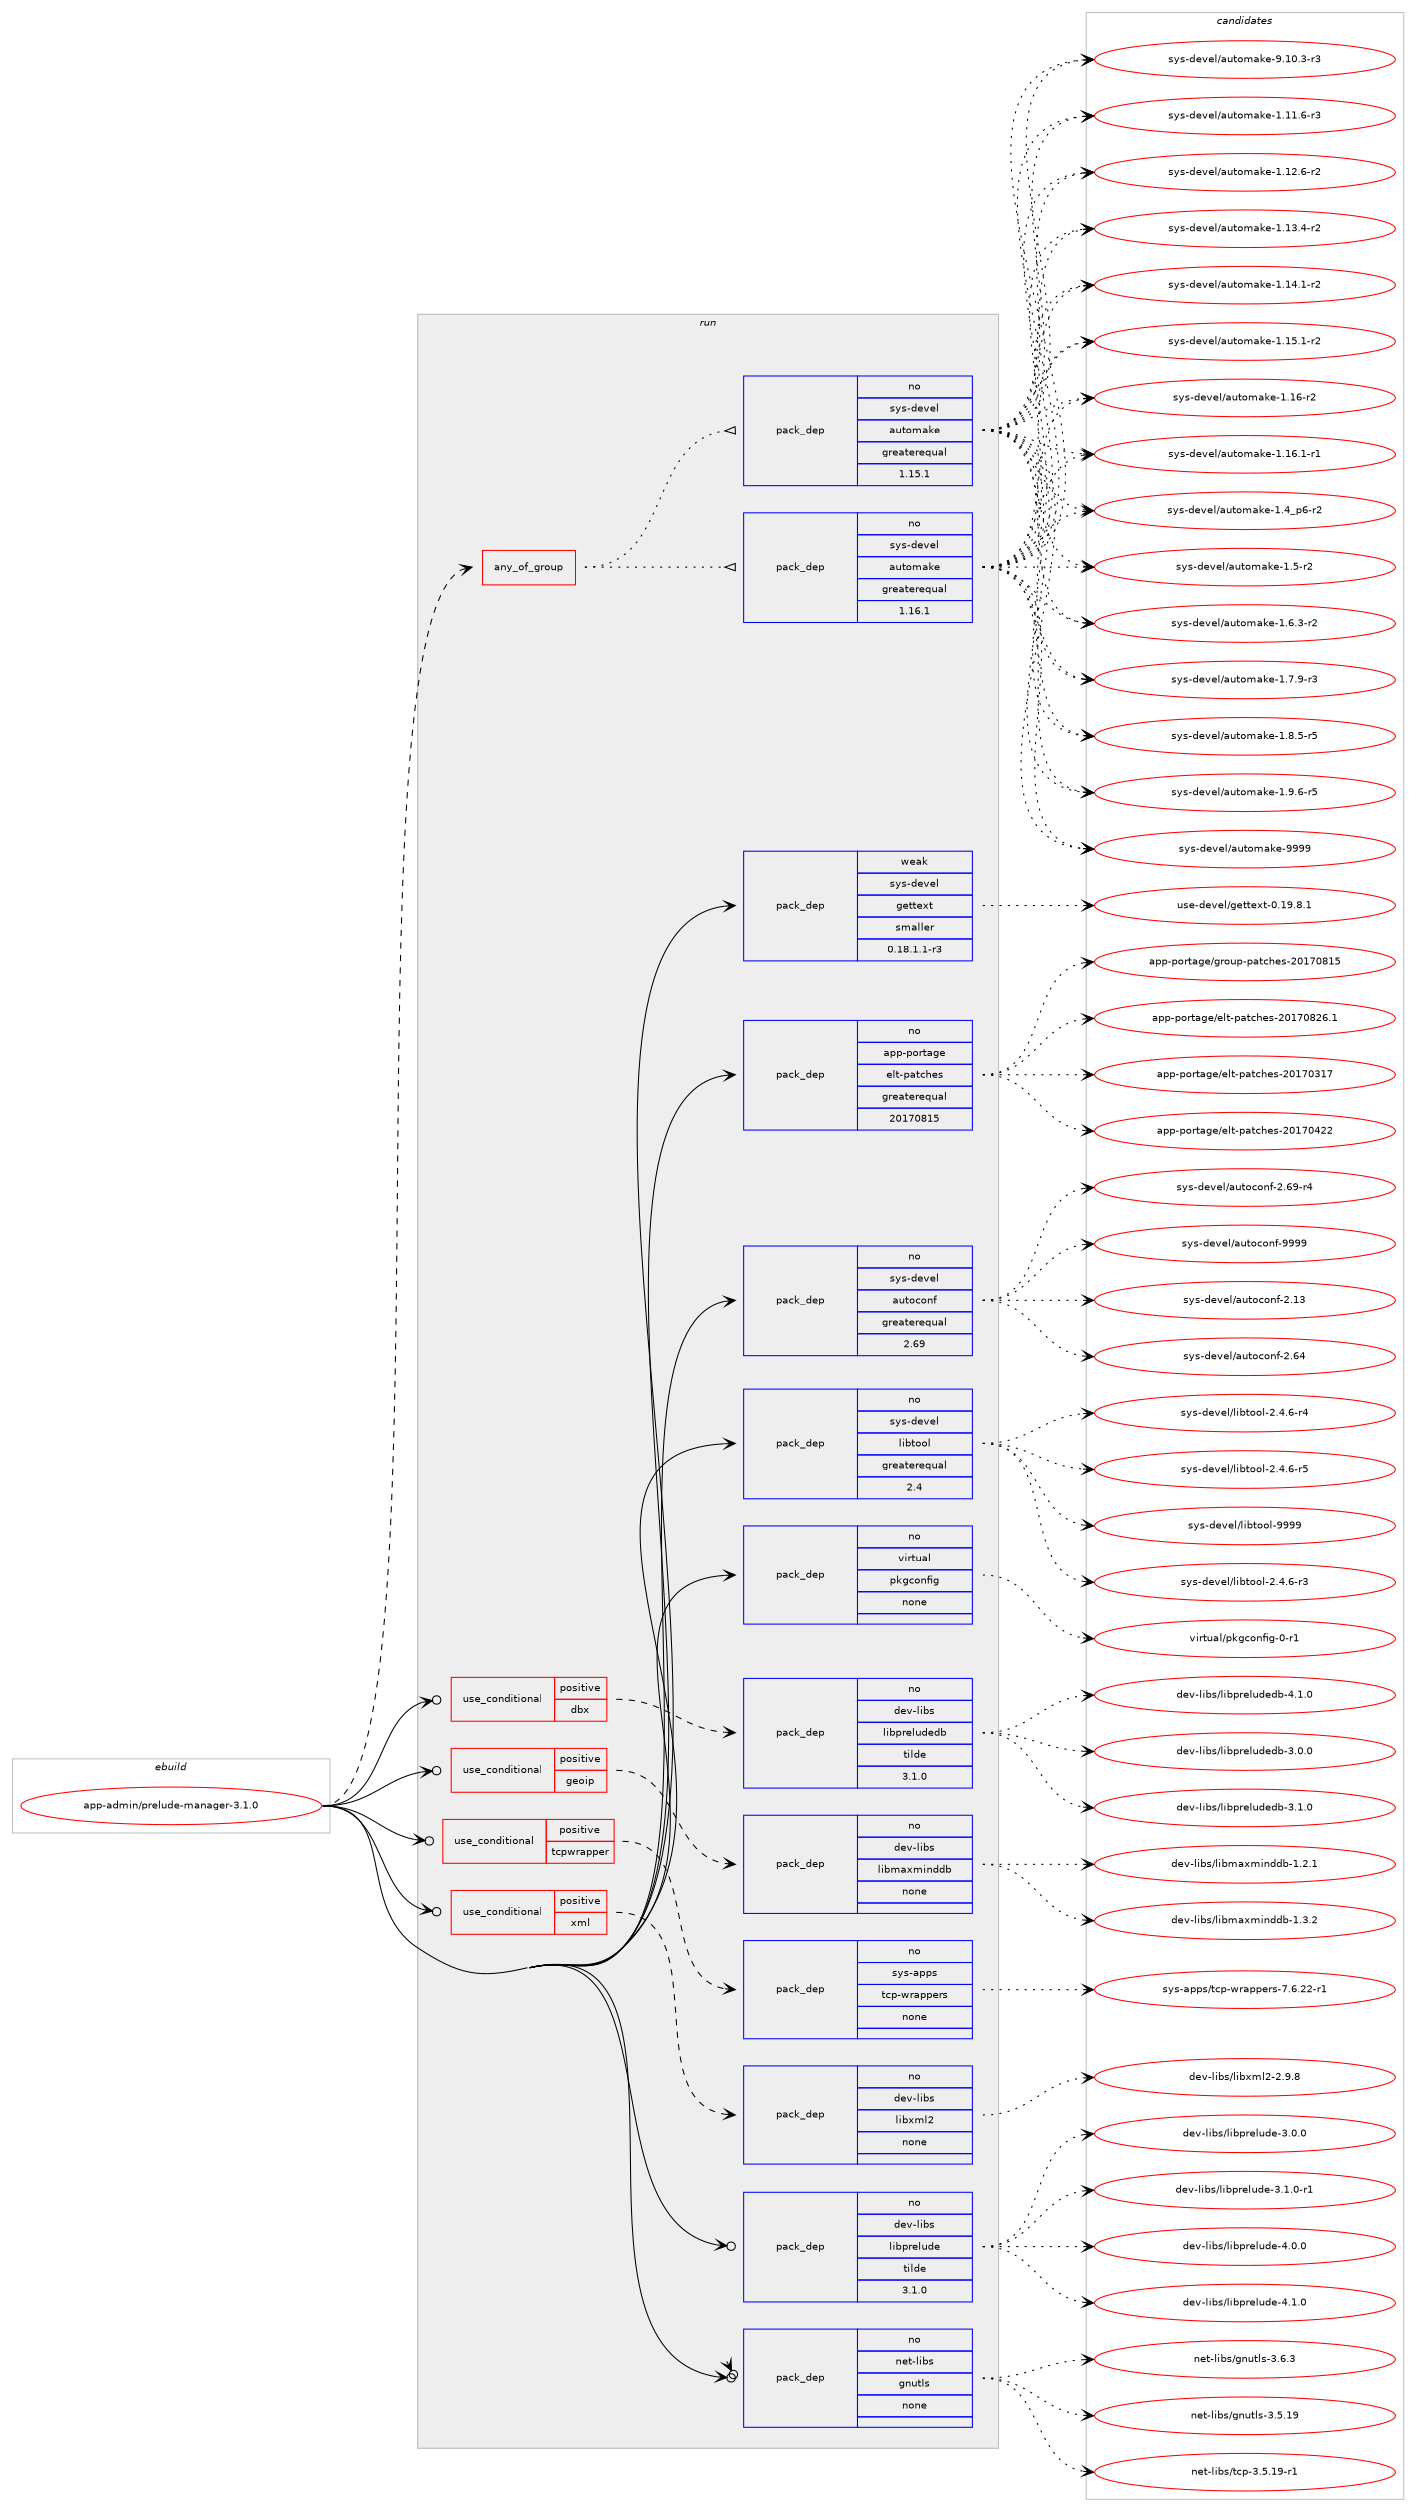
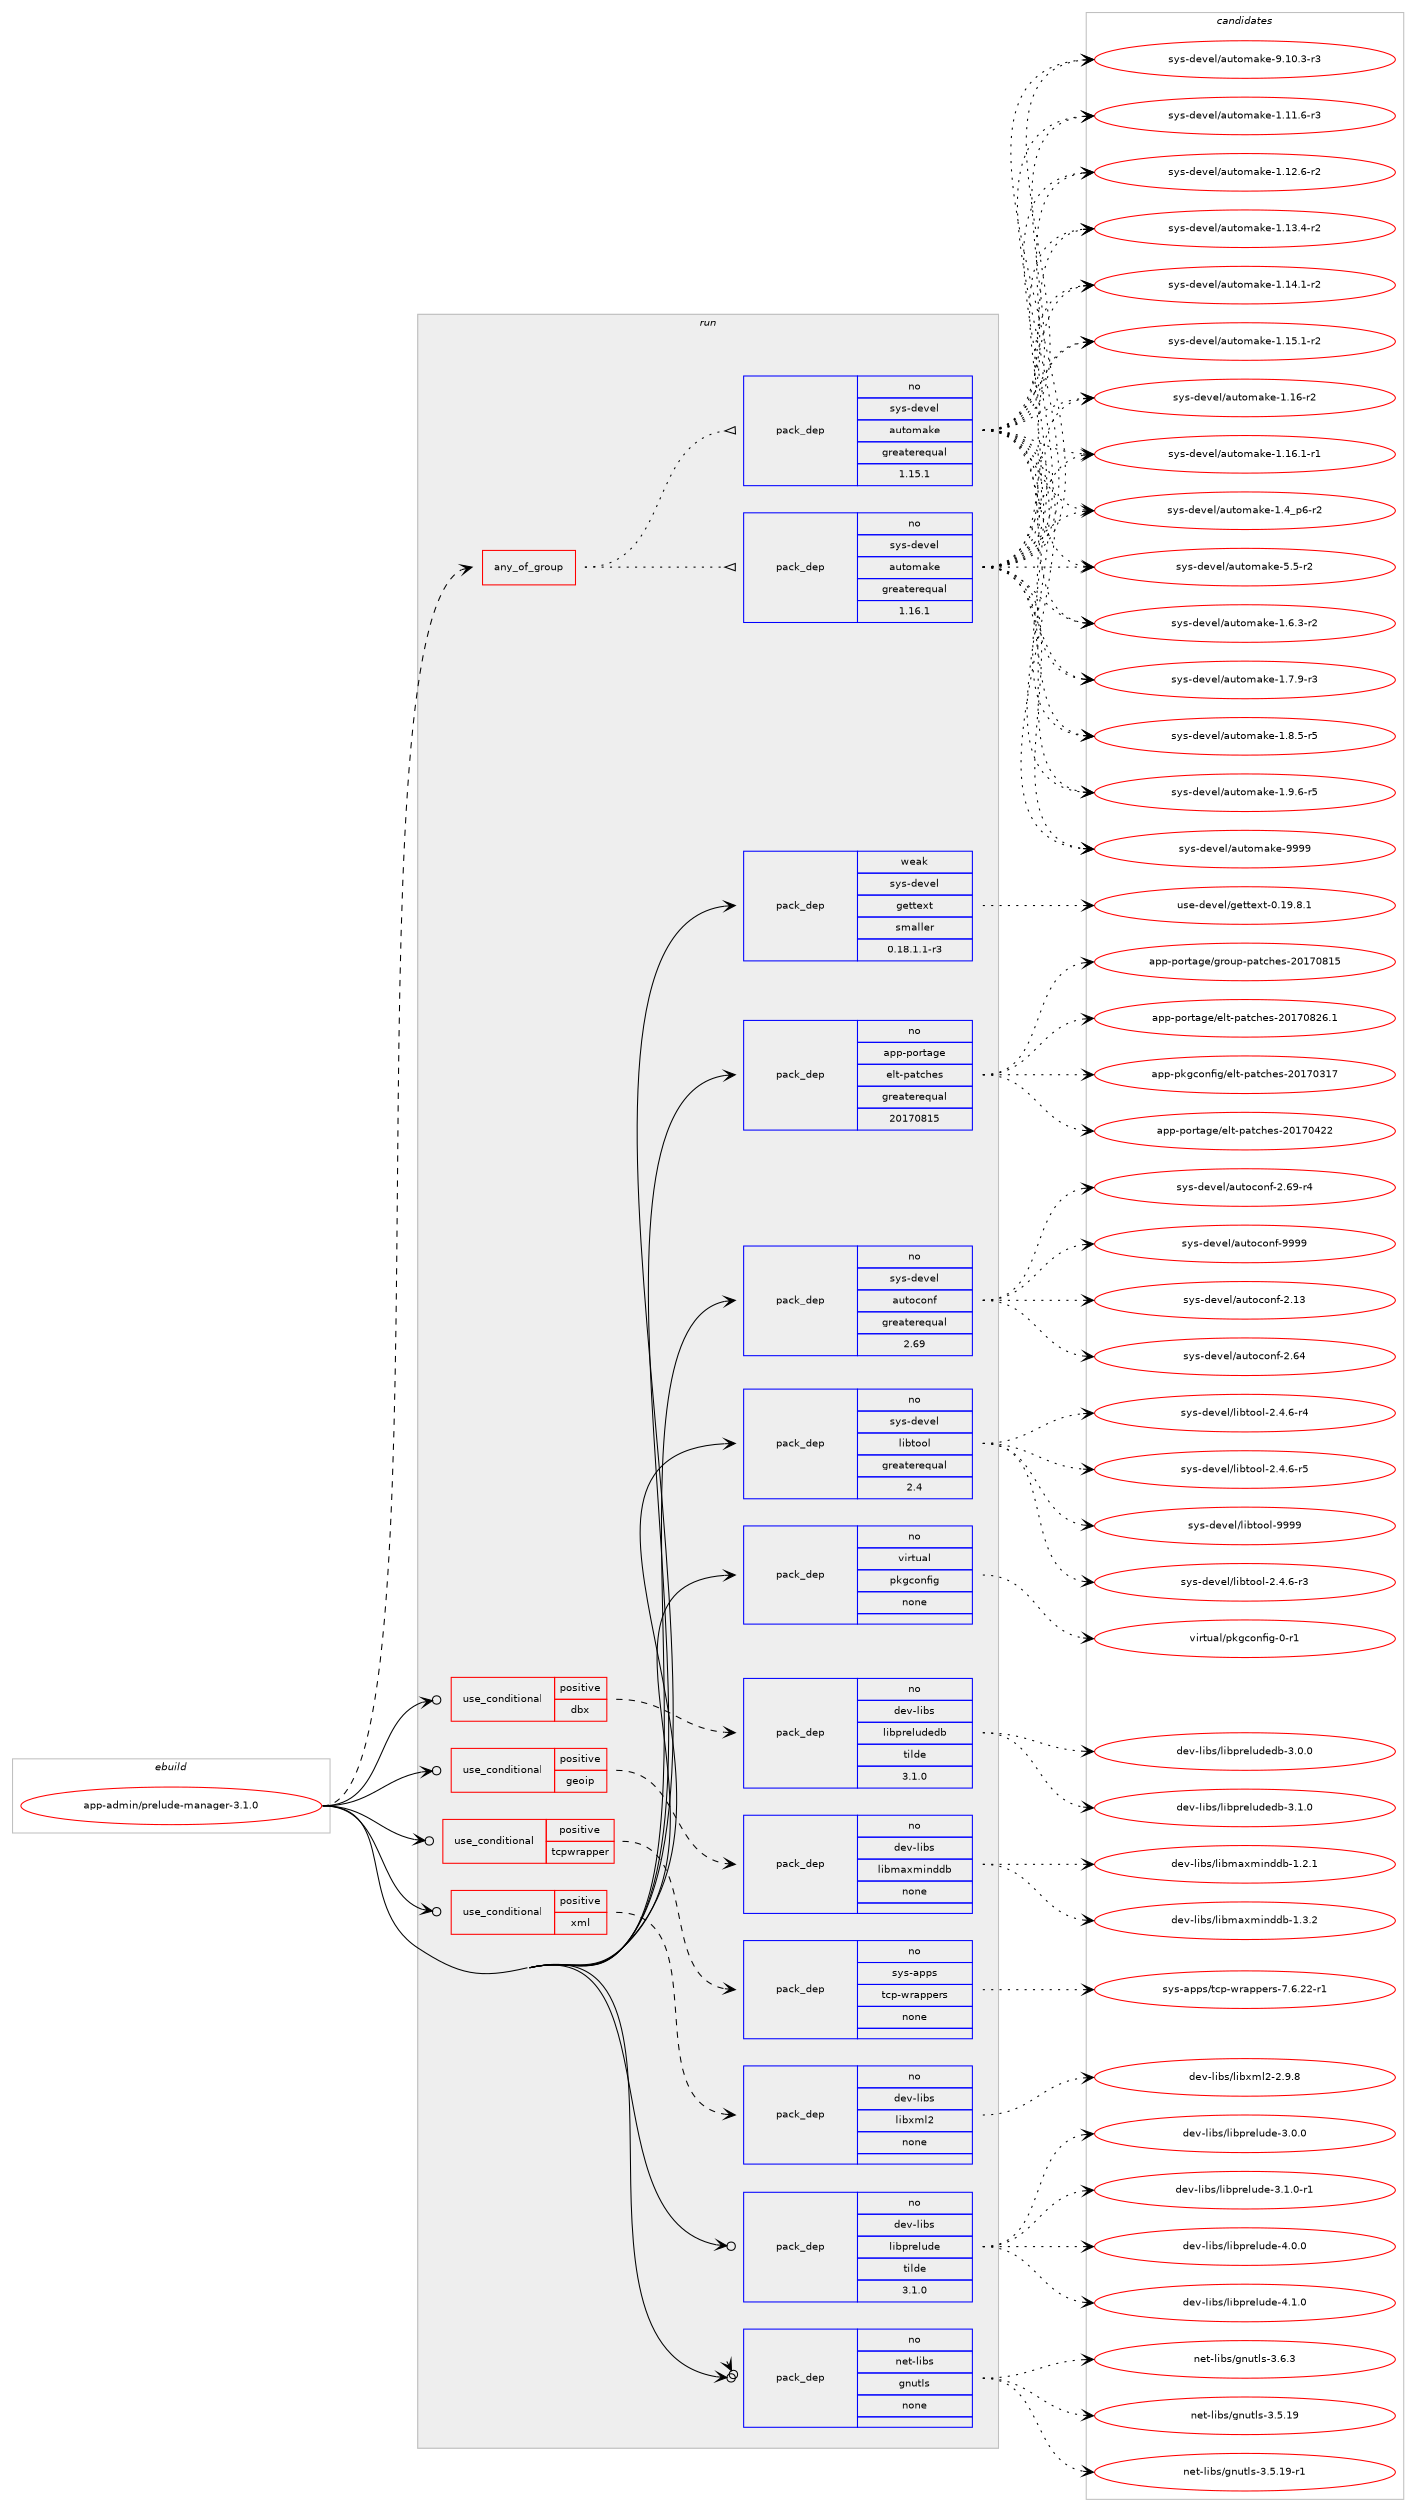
node "sys-devel/automake-1.5-r2": label "sys-devel/automake-1.5-r2" -> "sys-devel/automake-5.5-r2"
node "app-portage/elt-patches-20170317": label "app-portage/elt-patches-20170317" -> "app-pkgconfig/elt-patches-20170317"
node "dev-libs/libpreludedb-4.1.0": removed
node "net-libs/tcp-3.5.19-r1": label "net-libs/tcp-3.5.19-r1" -> "net-libs/gnutls-3.5.19-r1"
